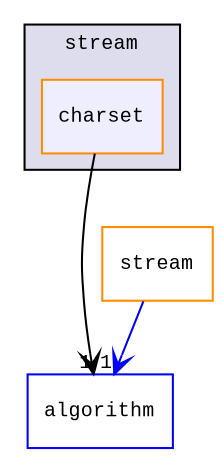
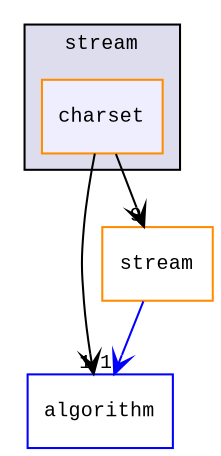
edge "charset" -> "stream": added
